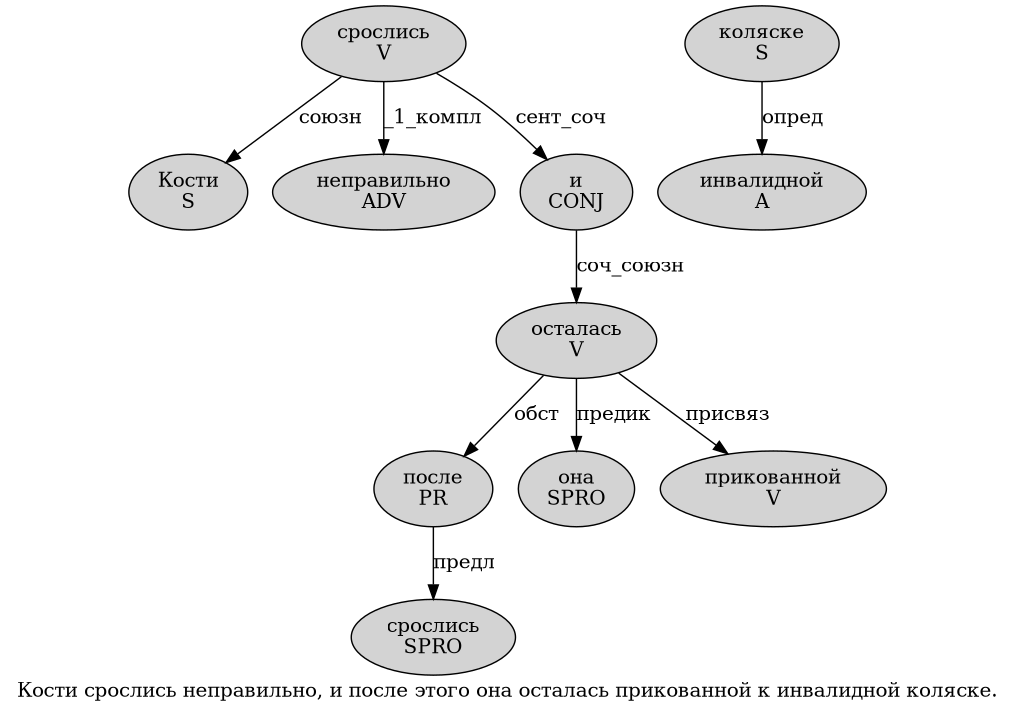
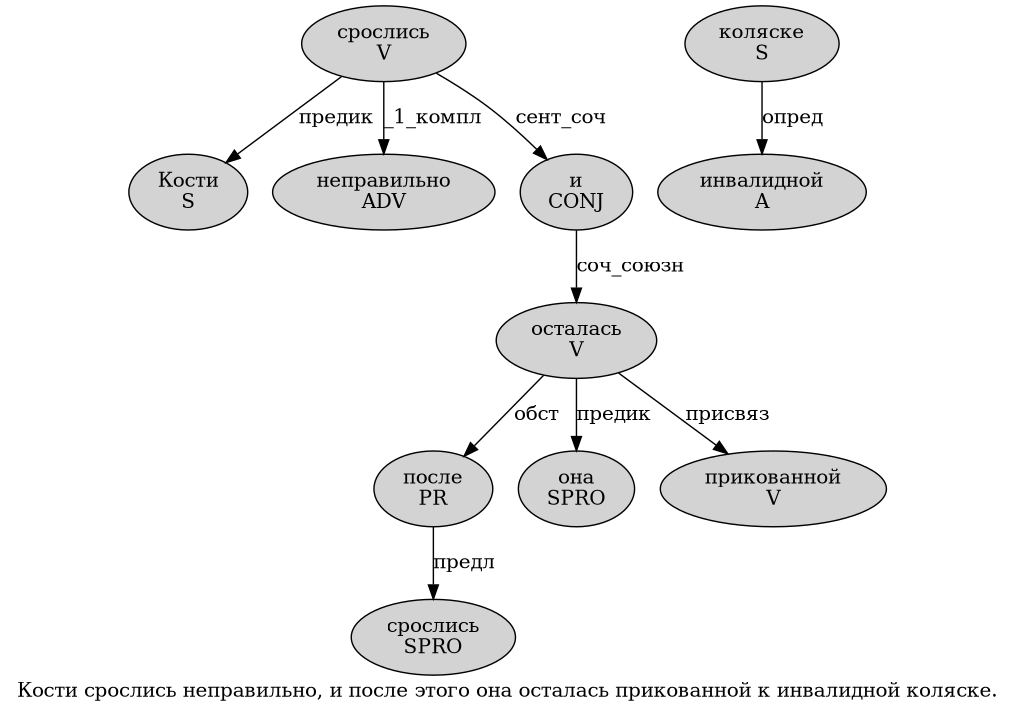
edge "срослись V" -> "Кости S": label "союзн" -> "предик"
